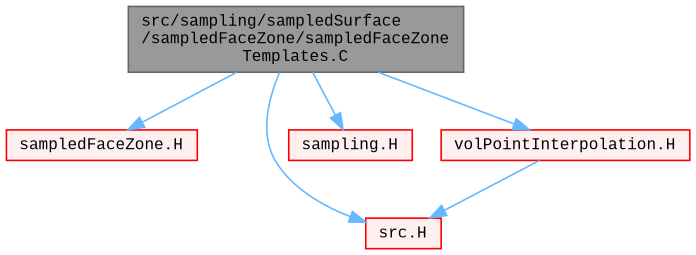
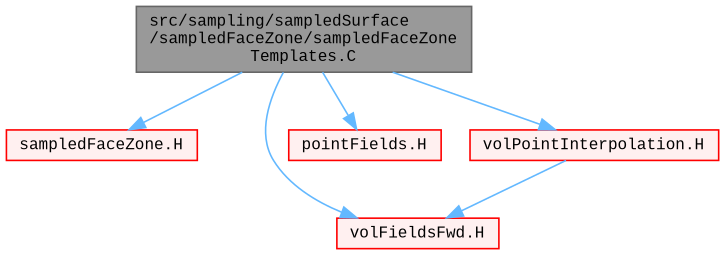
node "sampling.H": label "sampling.H" -> "pointFields.H"
node "src.H": label "src.H" -> "volFieldsFwd.H"
